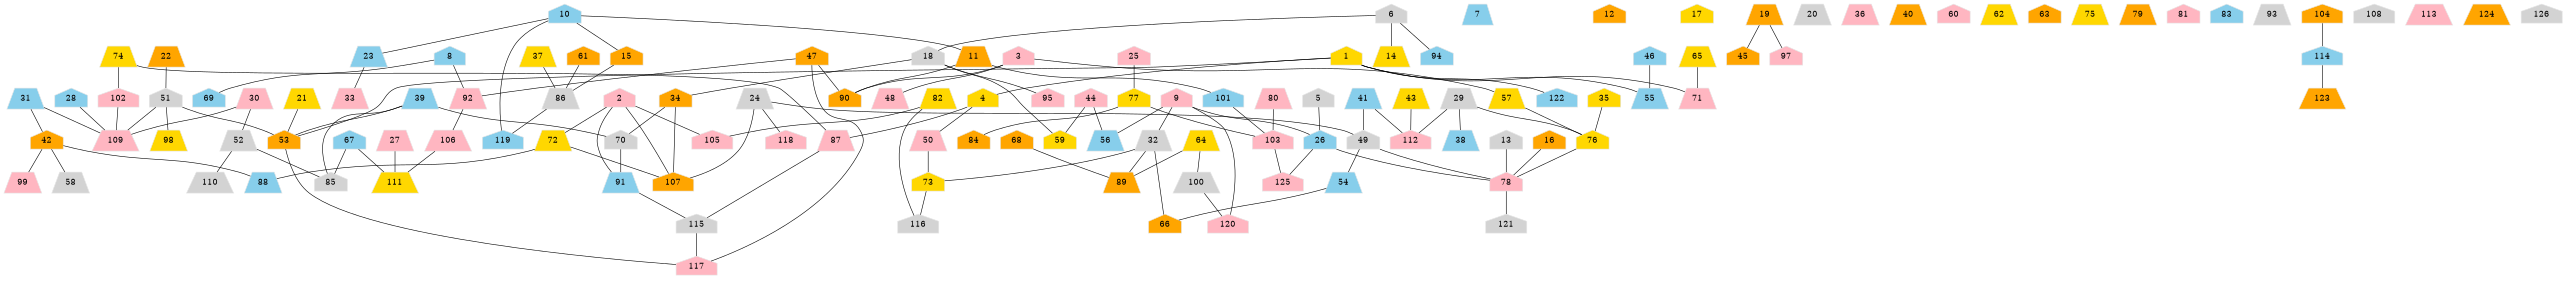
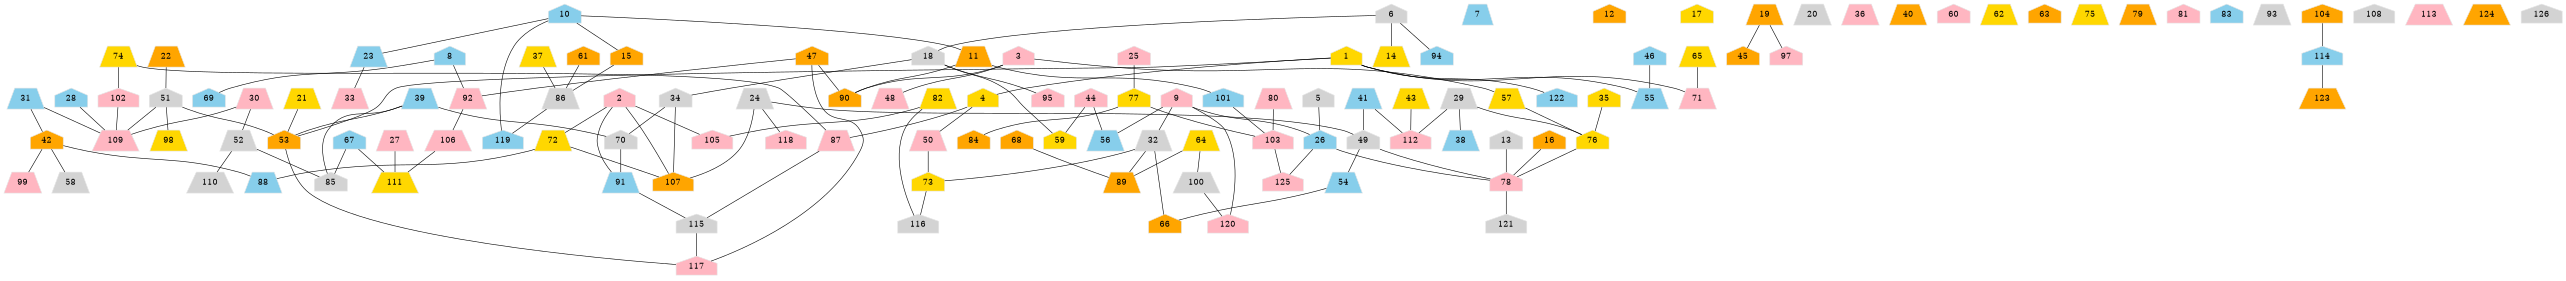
node "34": fillcolor orange -> lightgrey
